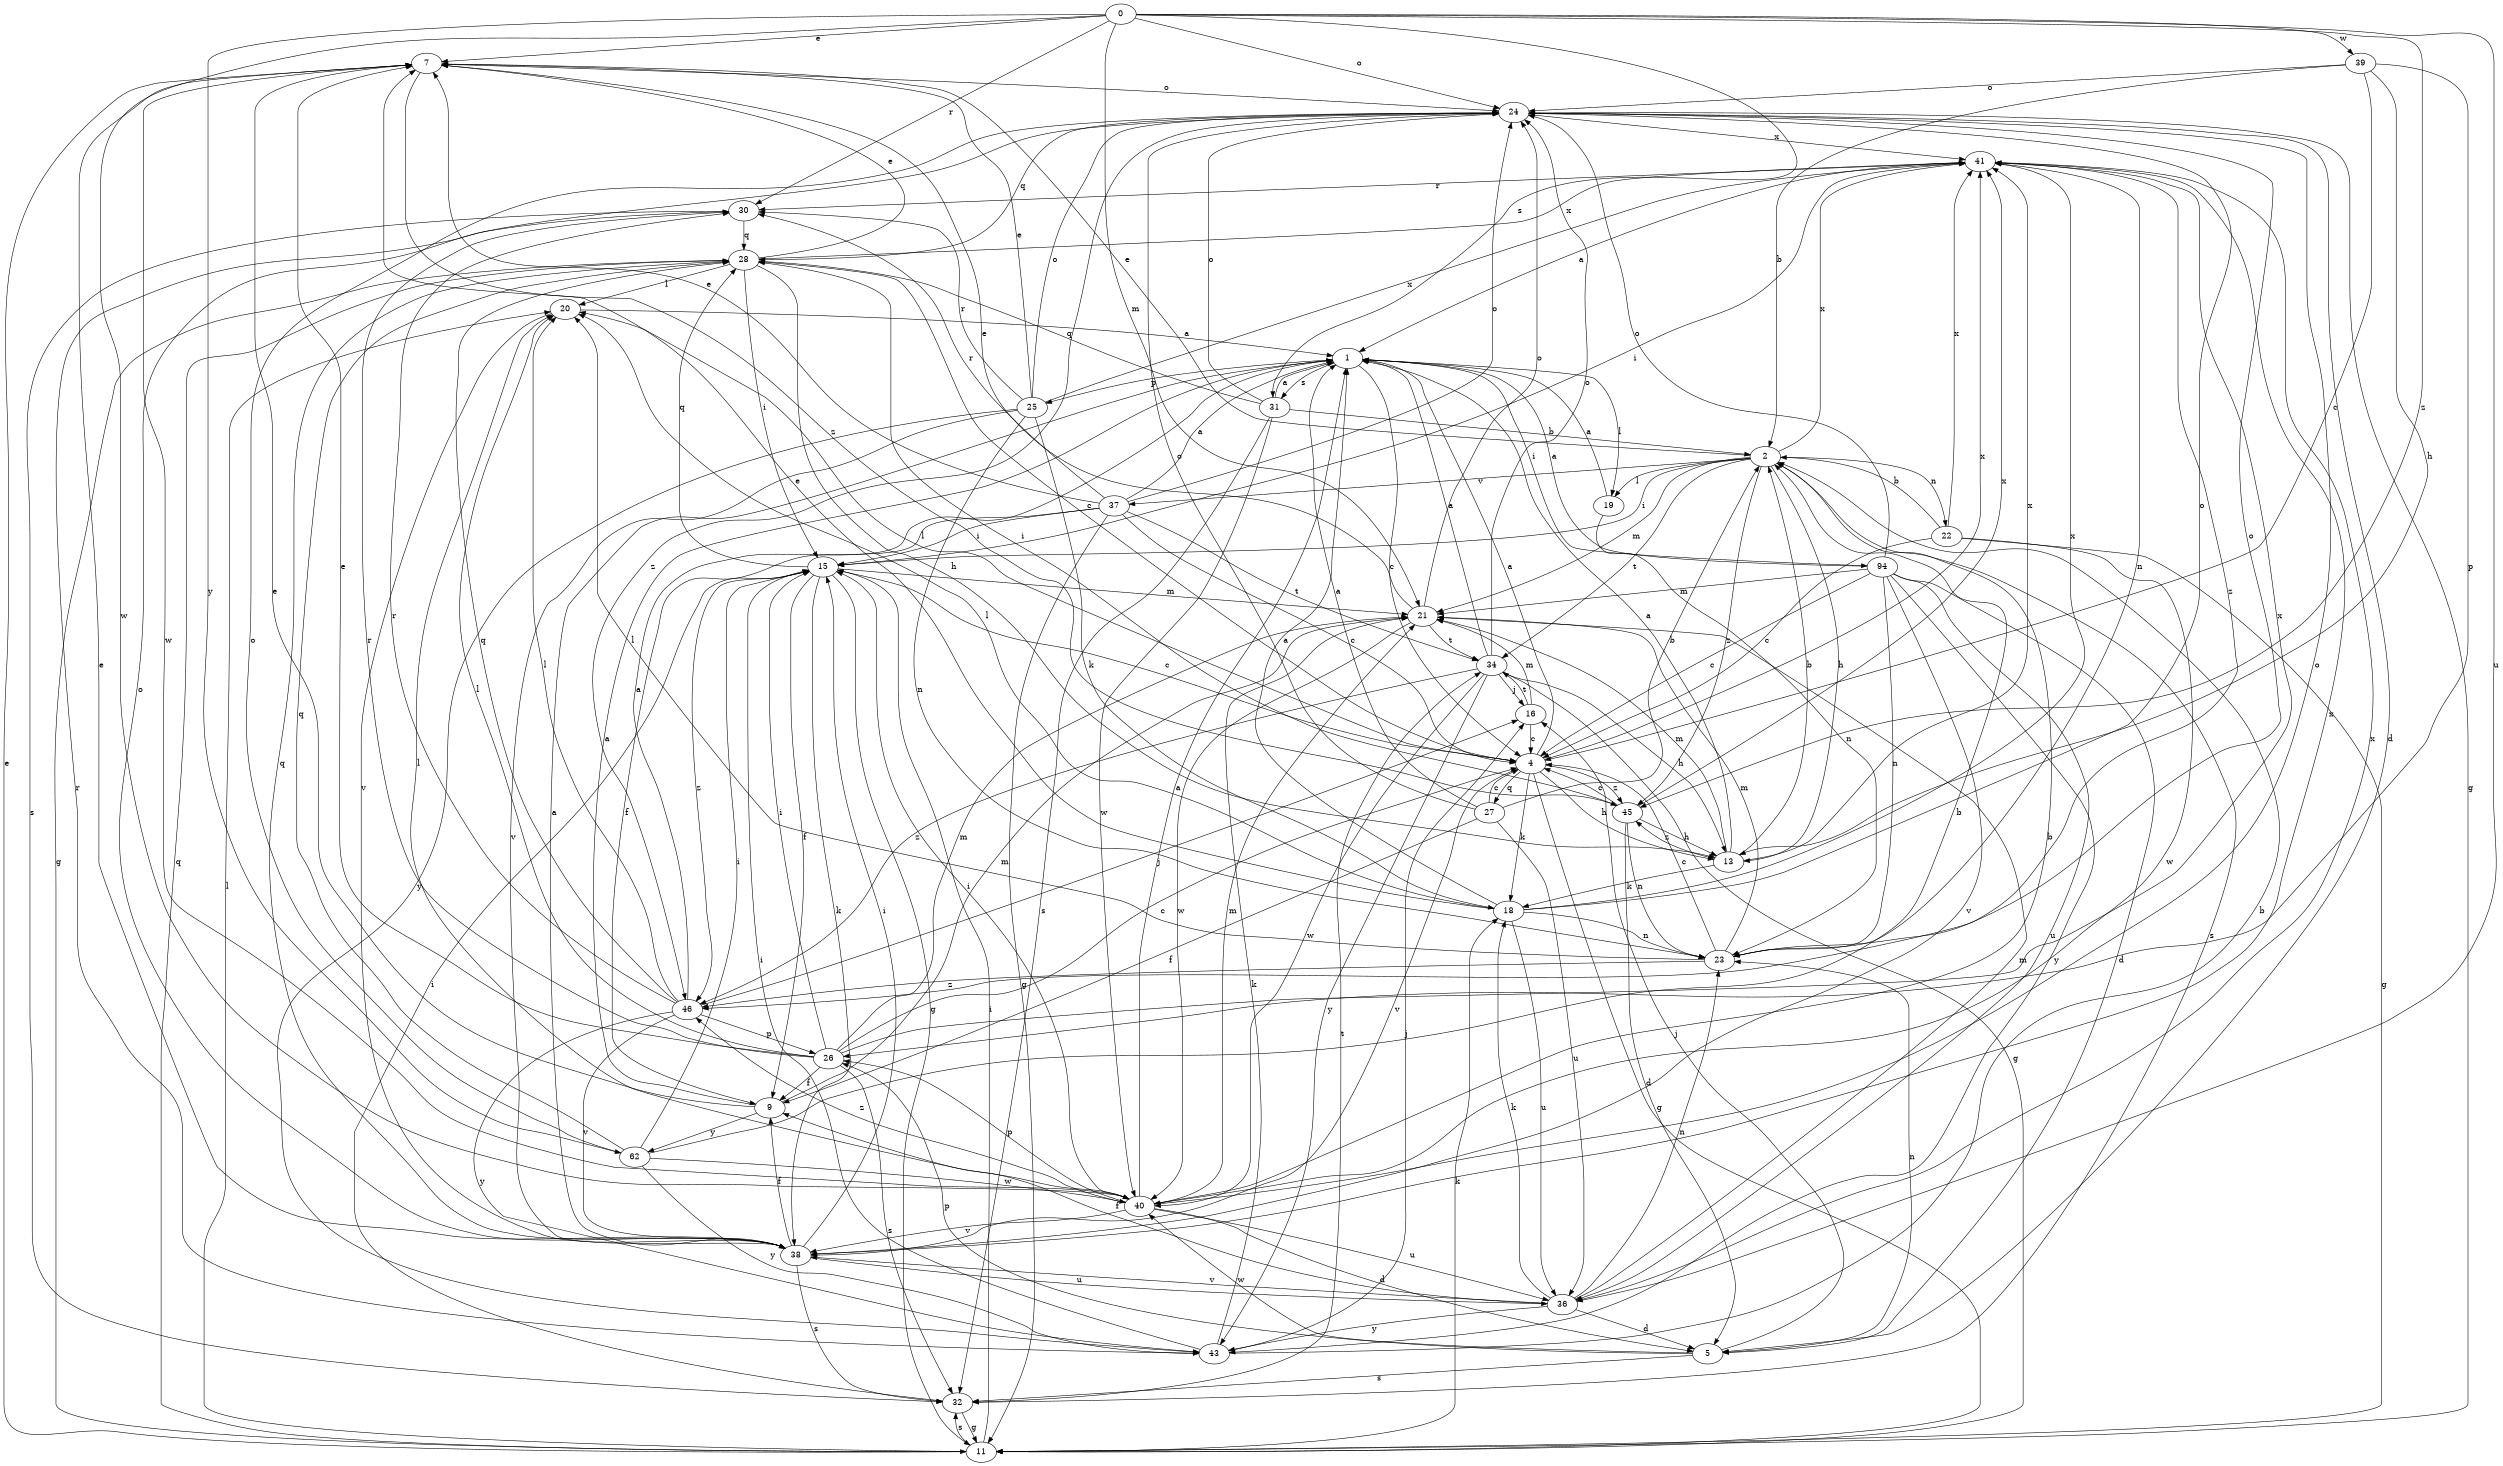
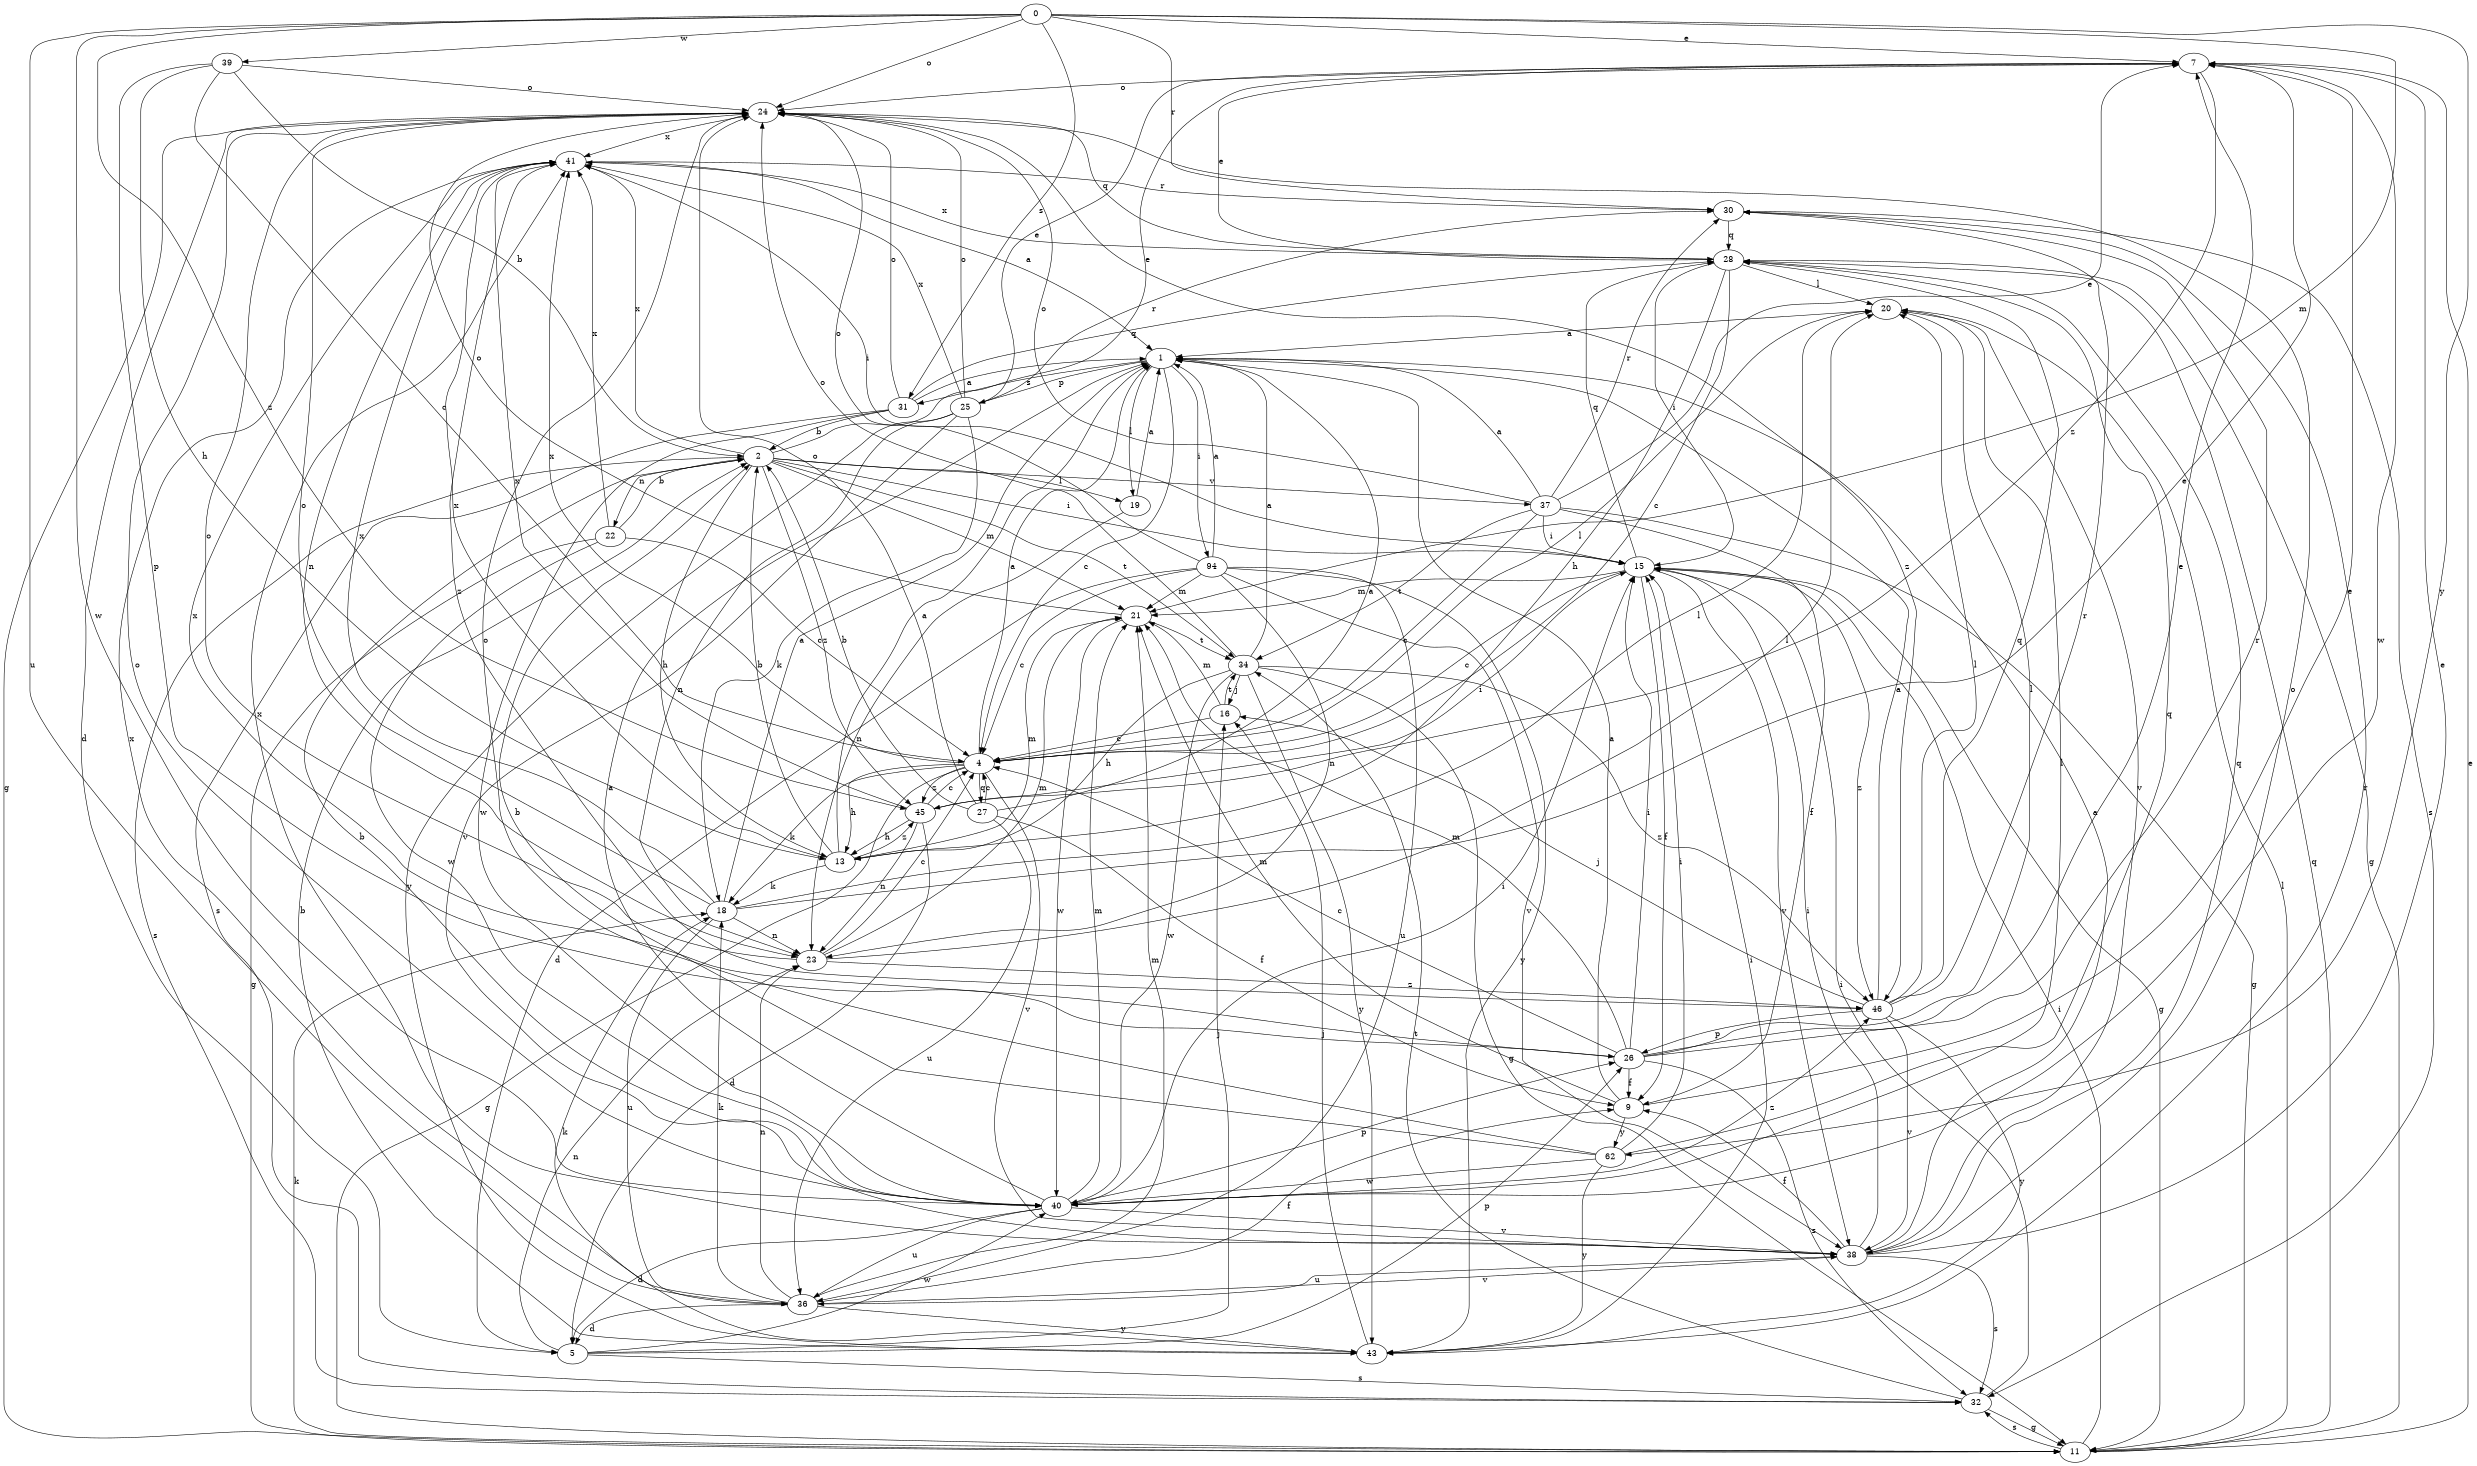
edge "21" -> "7": removed, label "e"
edge "45" -> "28": now "45" -> "15"
edge "15" -> "38": label "k" -> "v"
edge "43" -> "21": now "43" -> "18"
